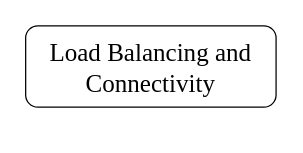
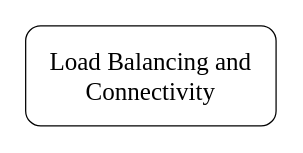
node "Load Balancing and Connectivity": size 250x81 -> 250x100
